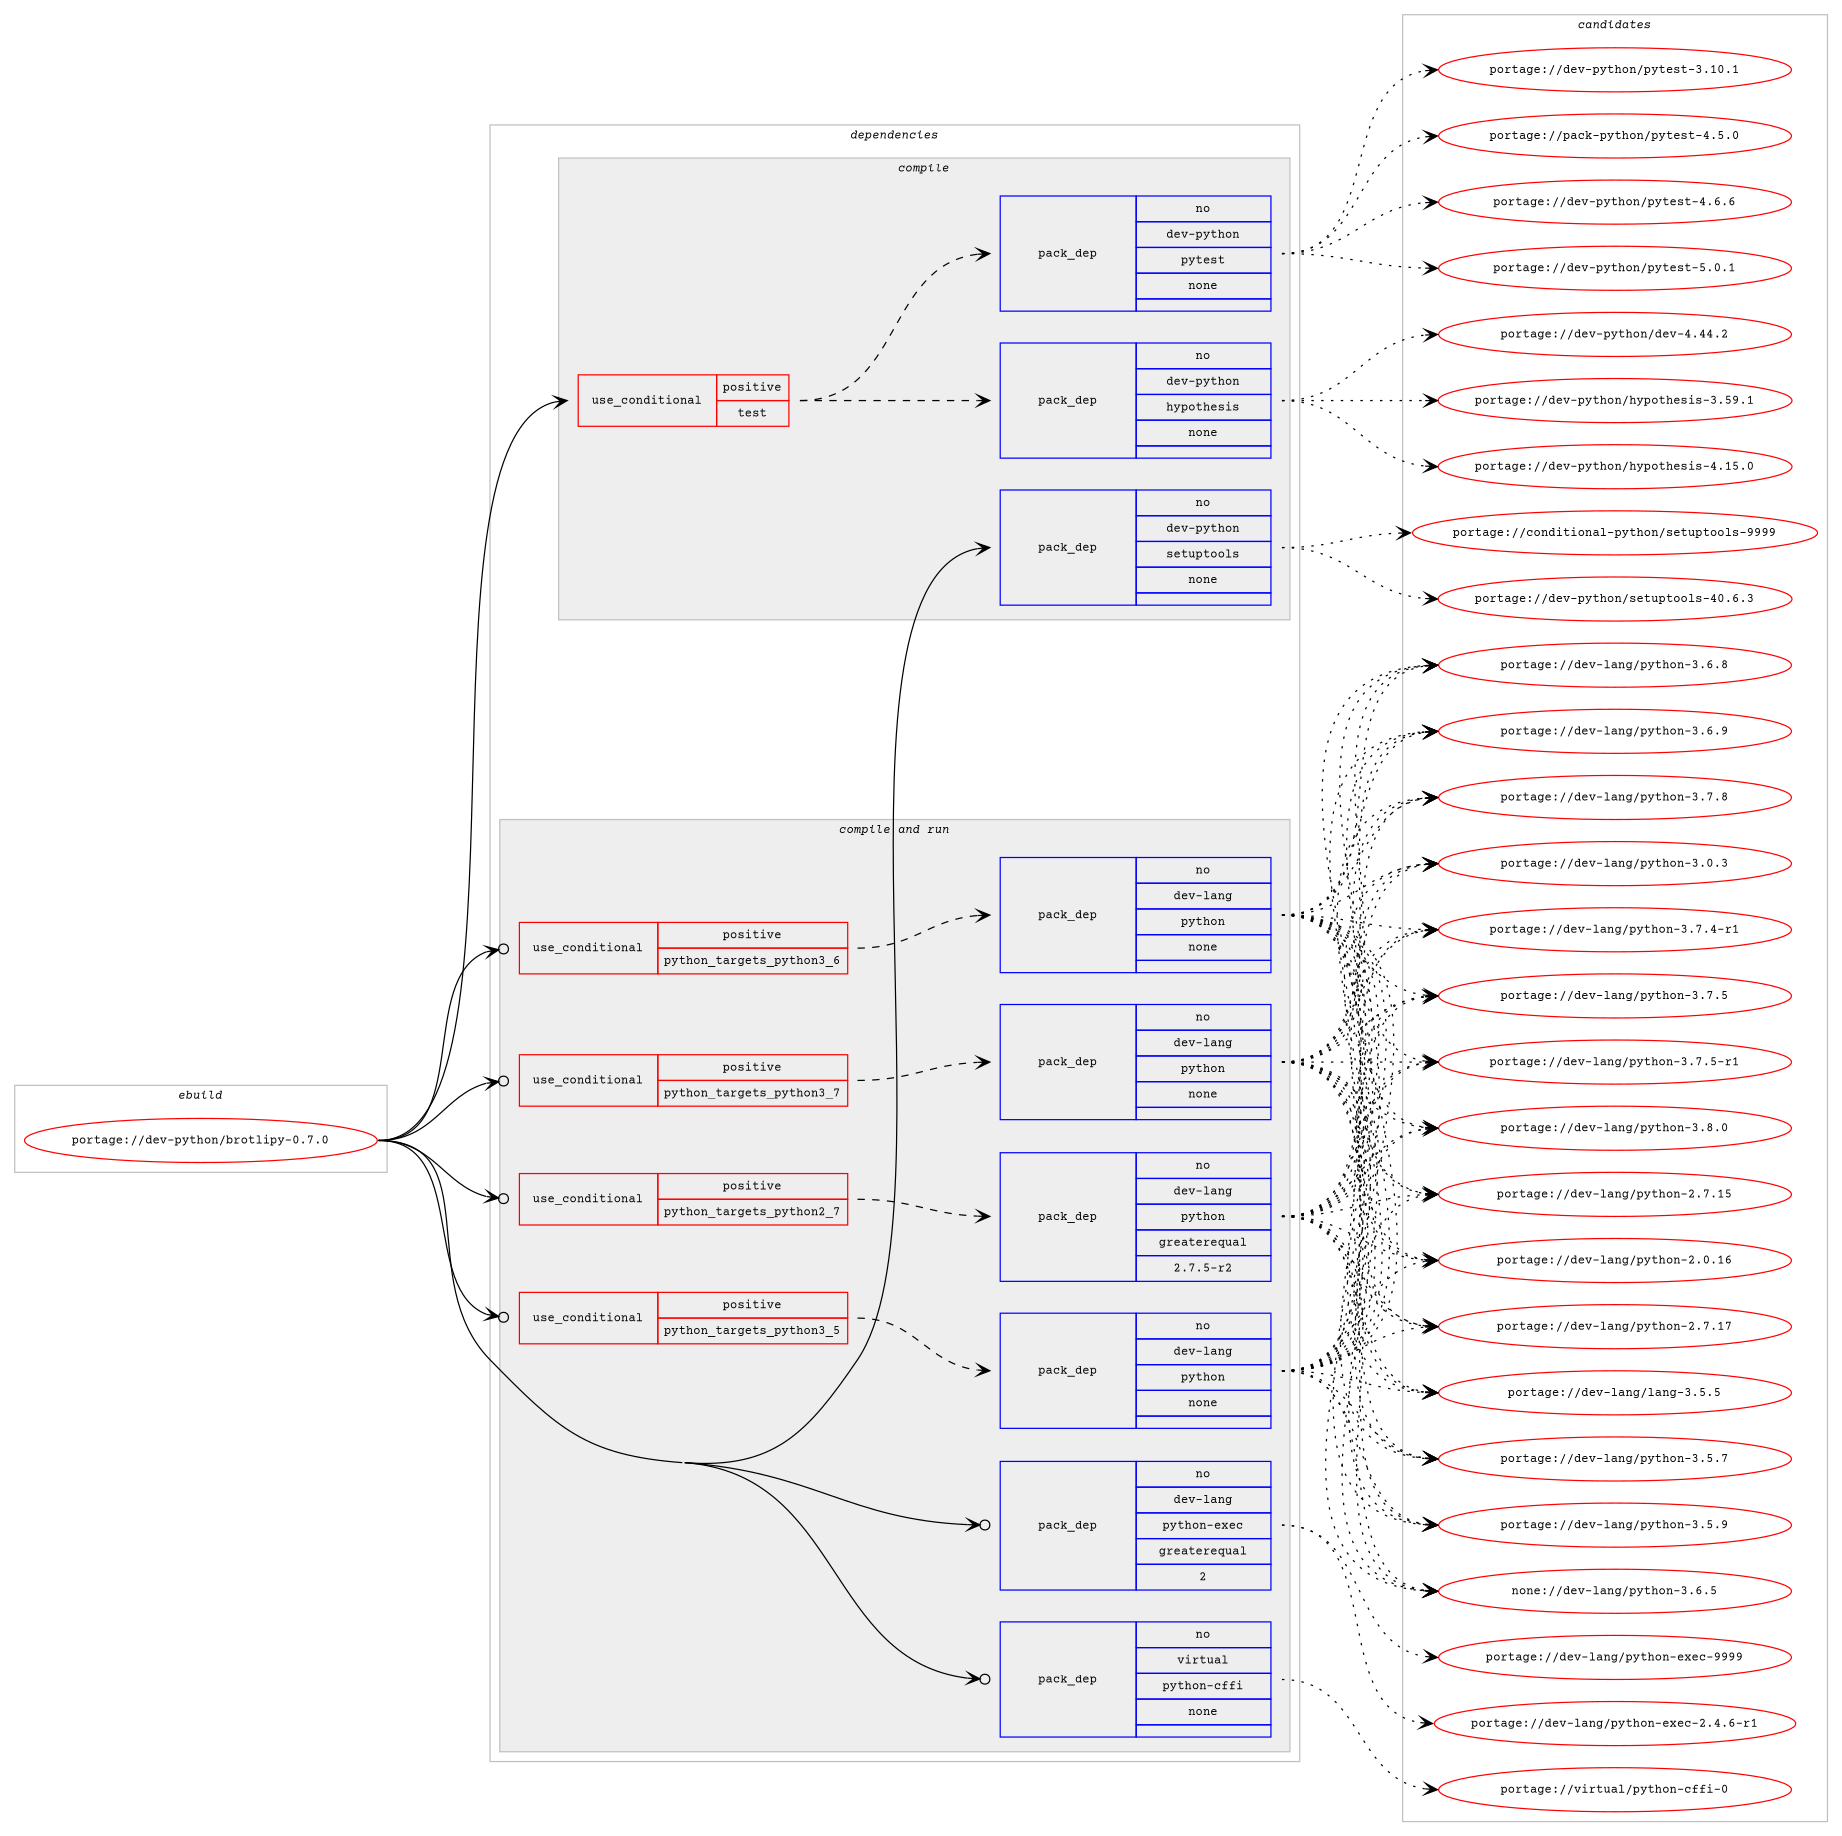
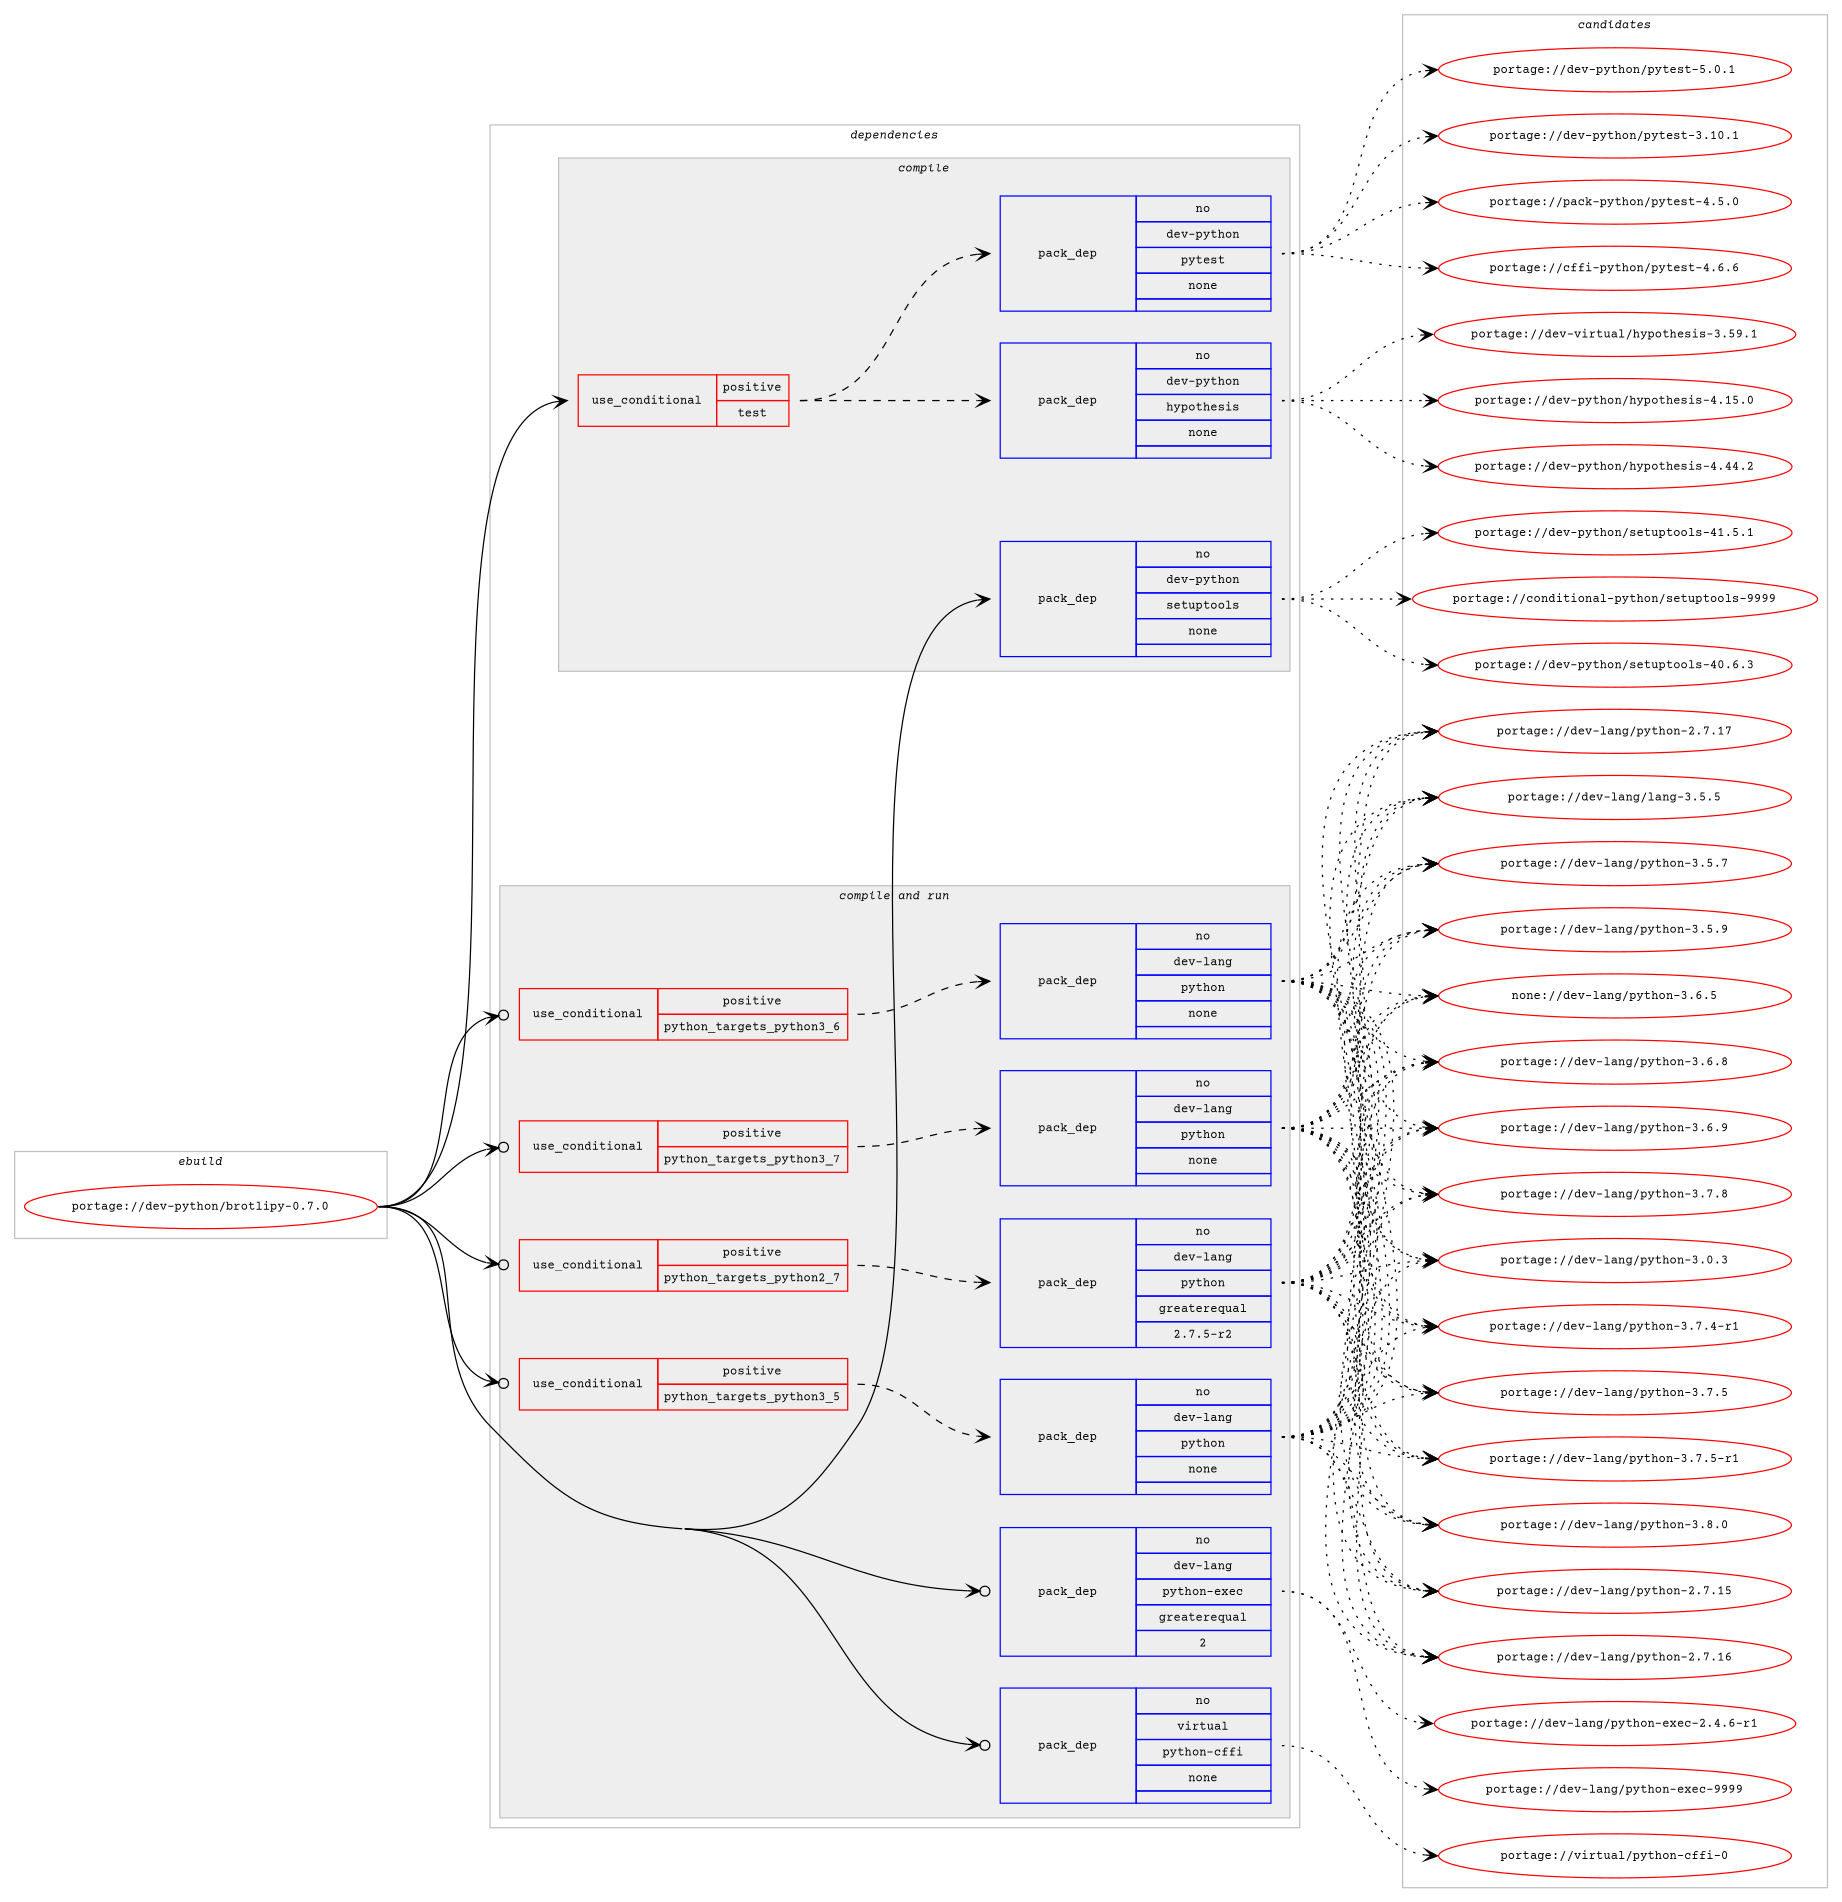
node "portage://dev-python/pytest-4.6.6": label "portage://dev-python/pytest-4.6.6" -> "portage://cffi-python/pytest-4.6.6"
node "portage://dev-python/dev-4.44.2": label "portage://dev-python/dev-4.44.2" -> "portage://dev-python/hypothesis-4.44.2"
node "portage://dev-python/hypothesis-3.59.1": label "portage://dev-python/hypothesis-3.59.1" -> "portage://dev-virtual/hypothesis-3.59.1"
node "portage://dev-python/setuptools-41.5.1": added
node "portage://dev-lang/python-2.0.16": label "portage://dev-lang/python-2.0.16" -> "portage://dev-lang/python-2.7.16"
